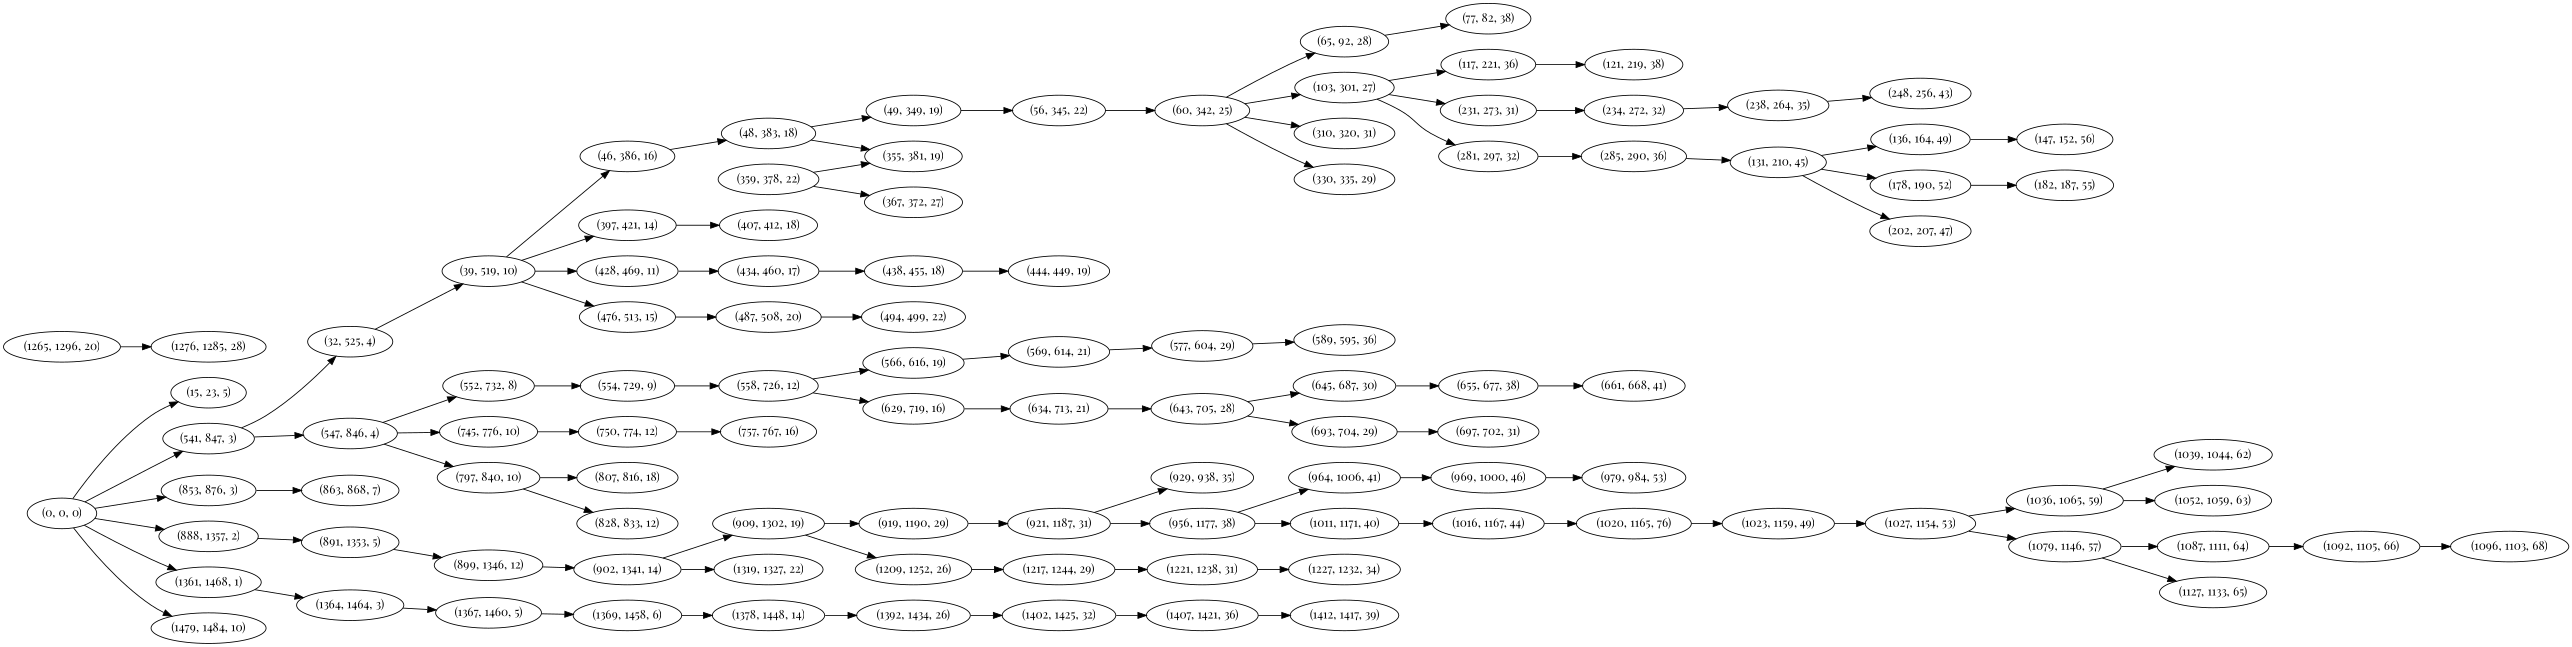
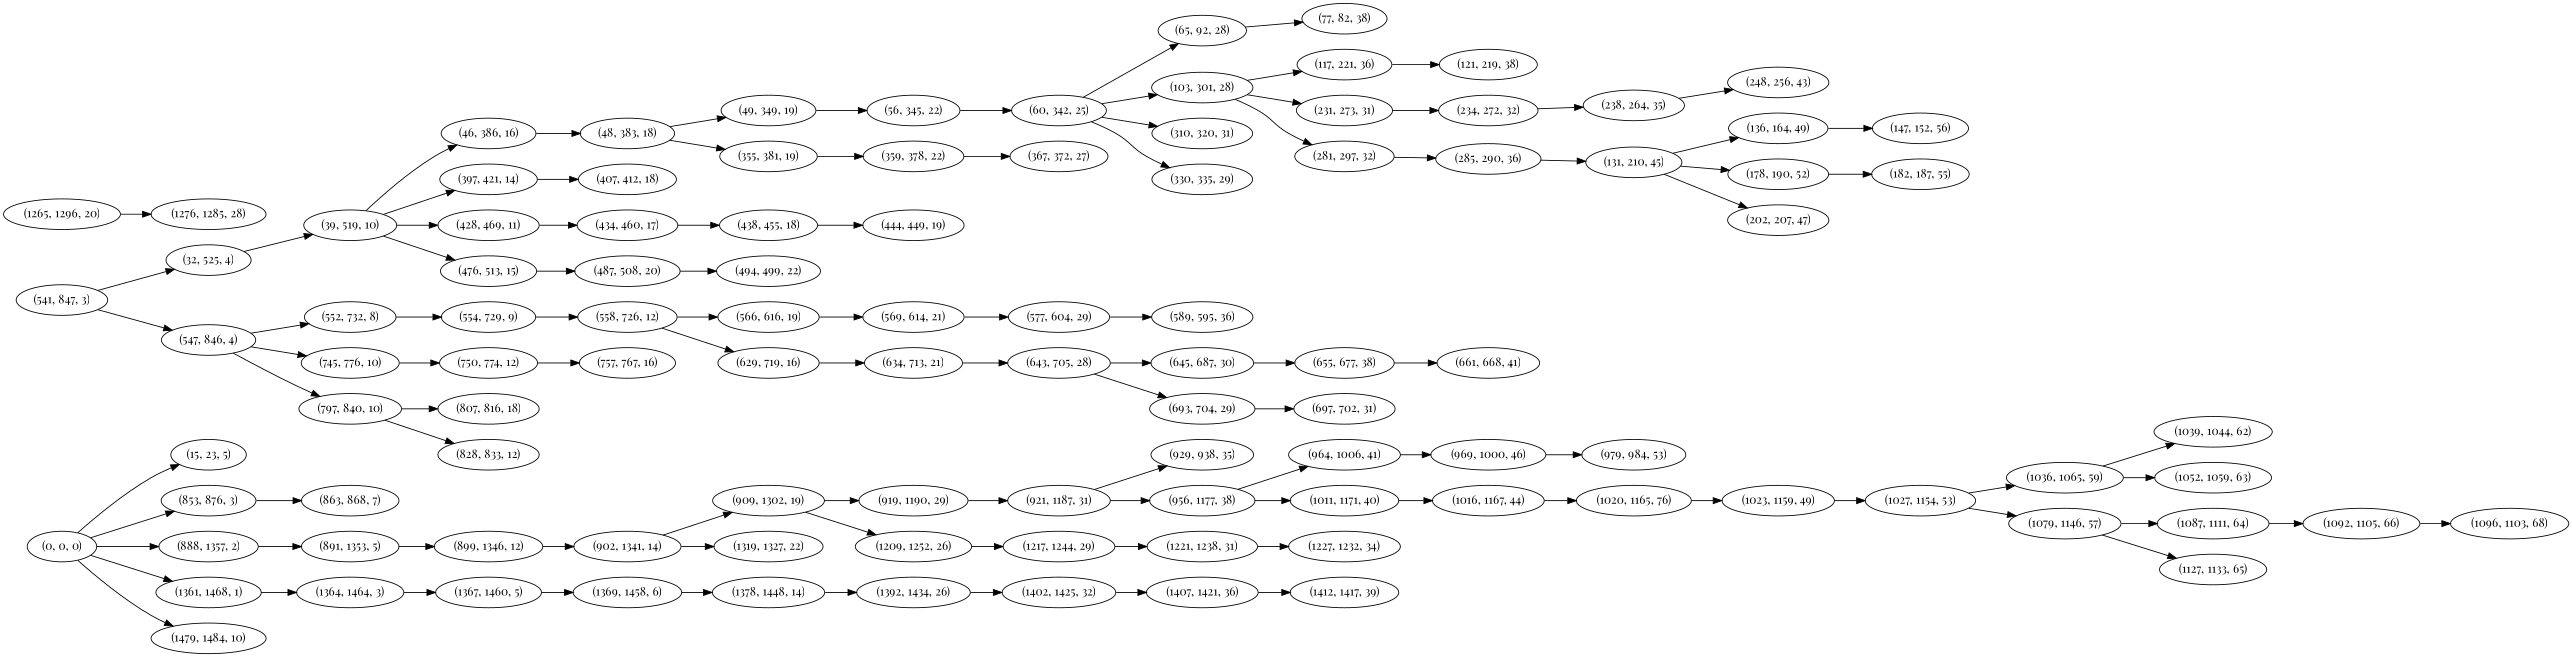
node "(103, 301, 27)": label "(103, 301, 27)" -> "(103, 301, 28)"
edge "(359, 378, 22)" -> "(355, 381, 19)": reversed
edge "(0, 0, 0)" -> "(541, 847, 3)": removed
